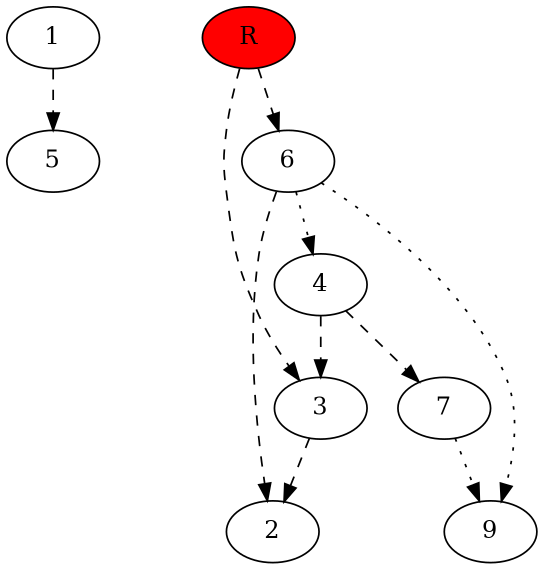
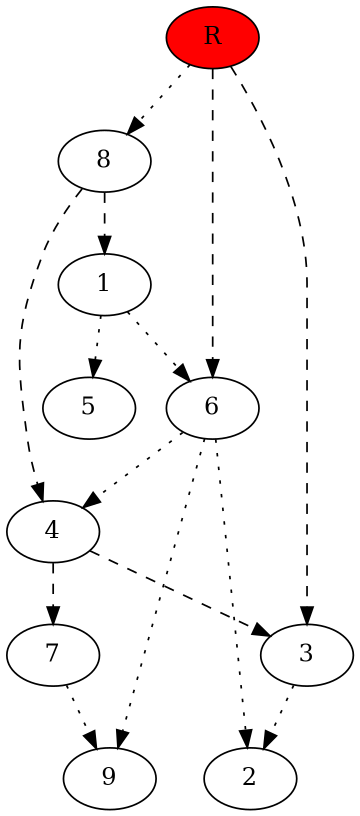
edge "1" -> "5": style dashed -> dotted
node "8": added
edge "6" -> "2": style dashed -> dotted
edge "1" -> "6": added
edge "3" -> "2": style dashed -> dotted
